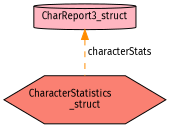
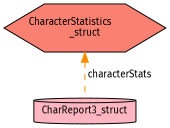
edge "CharacterStatistics _struct" -> "CharReport3_struct": reversed
